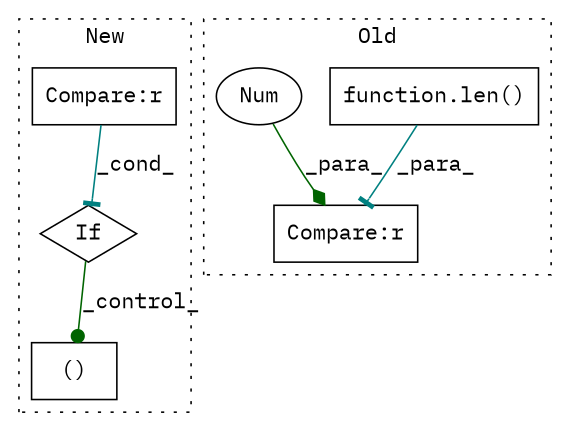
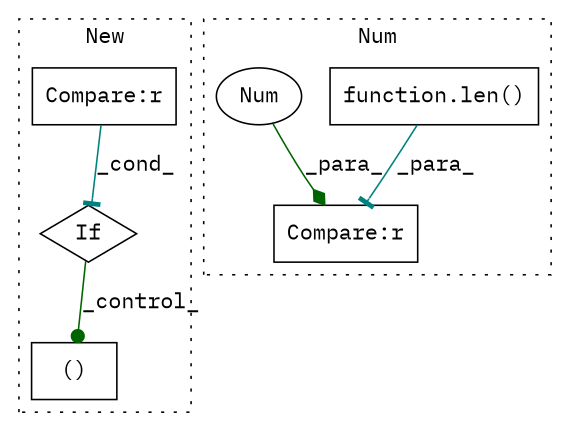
cluster "Old": label "Old" -> "Num"
